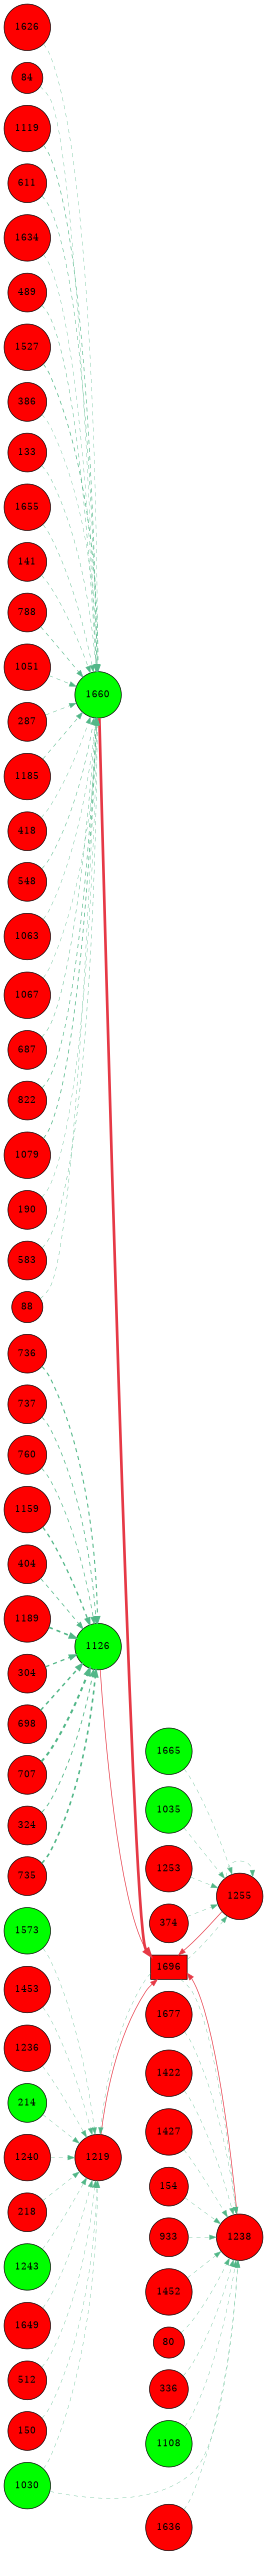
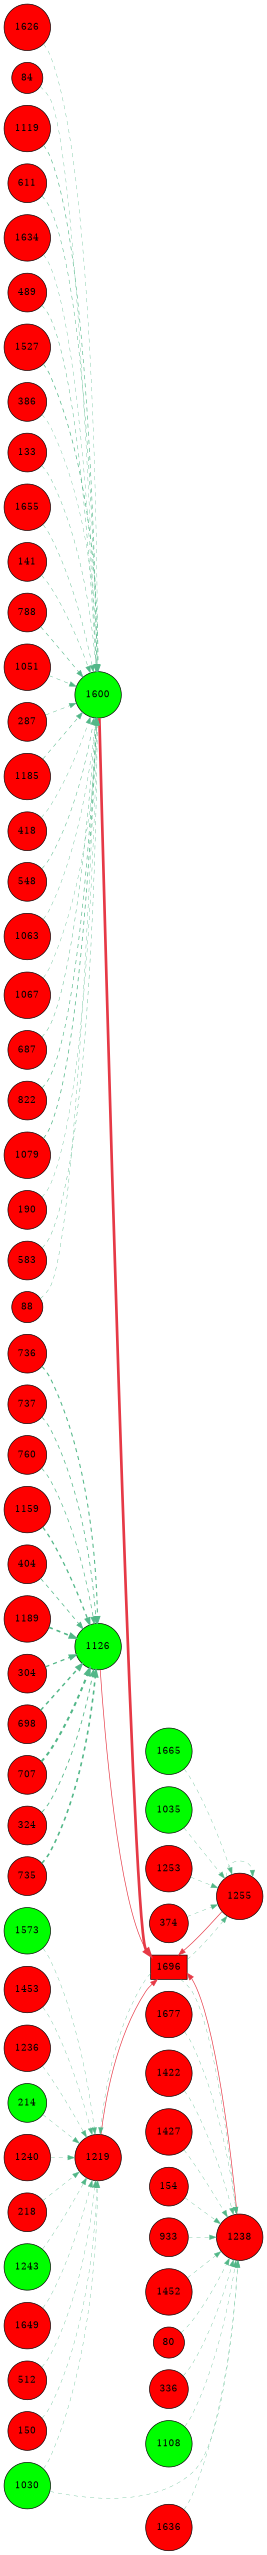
node "1660": label "1660" -> "1600"
